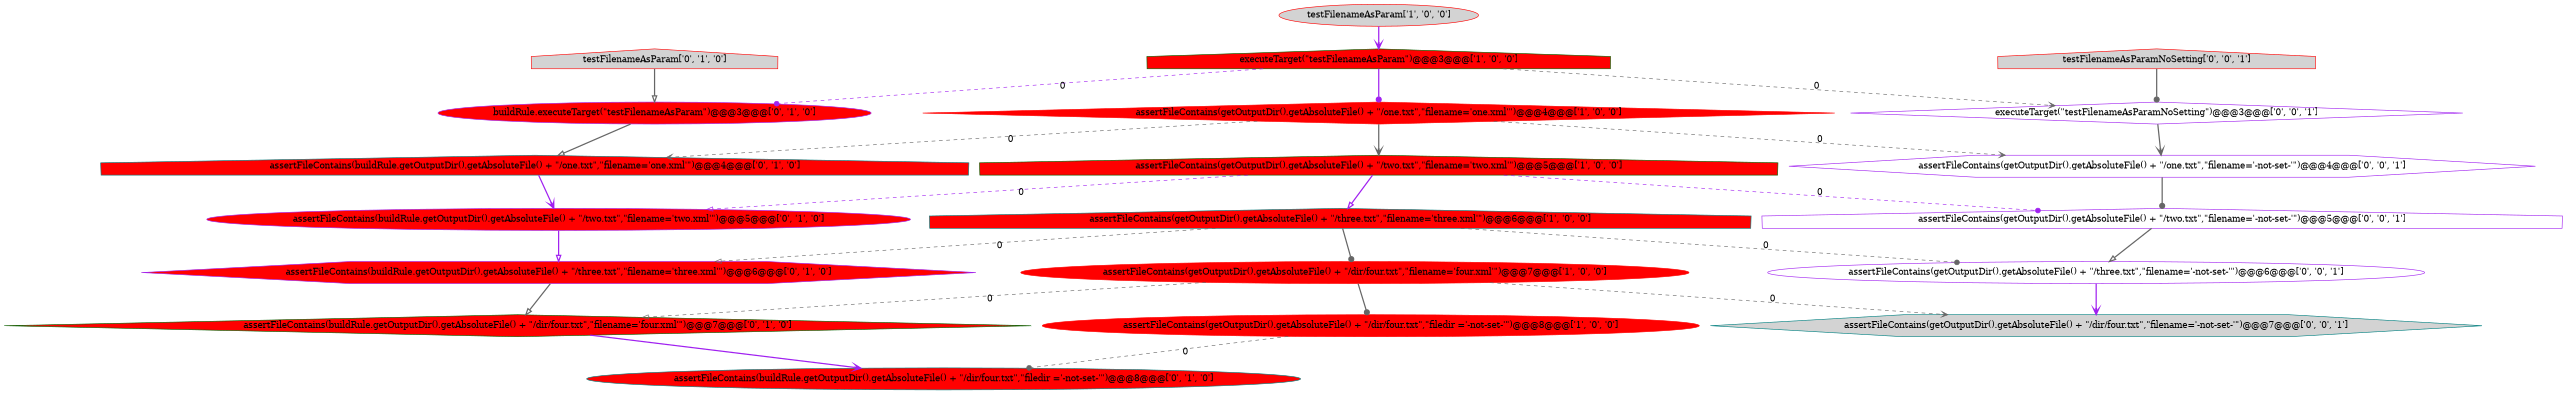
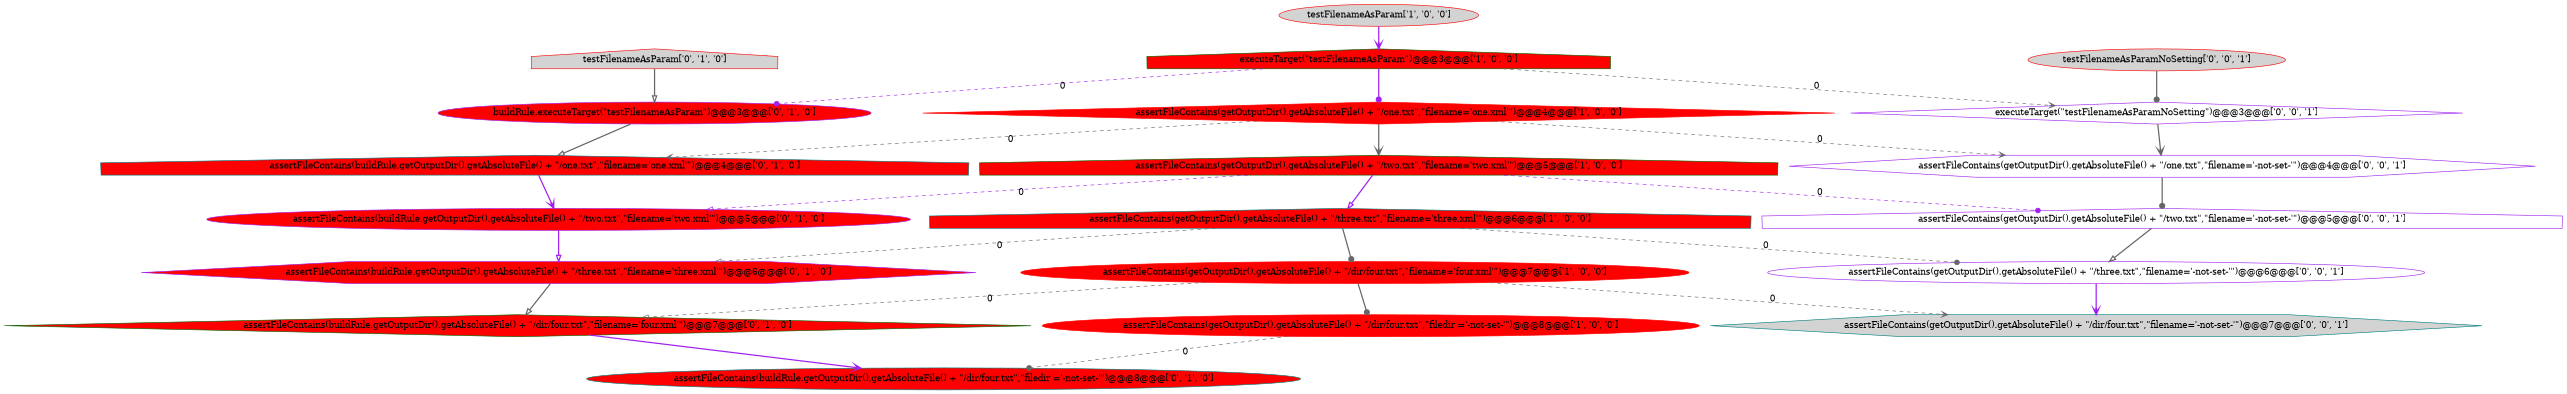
node "testFilenameAsParamNoSetting['0', '0', '1']": shape house -> ellipse
